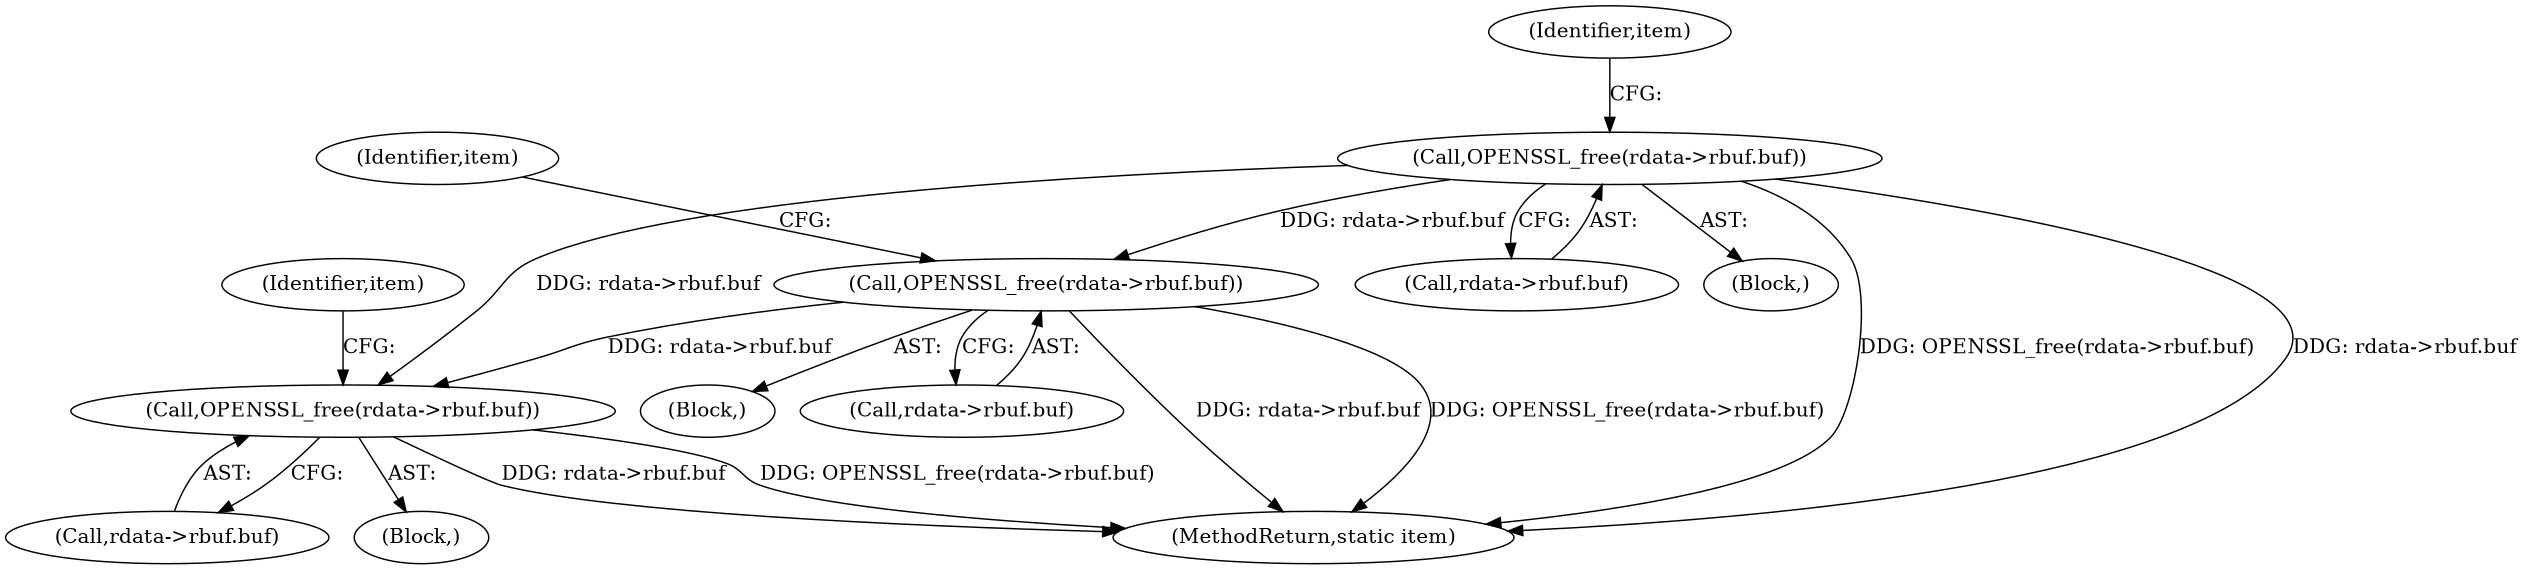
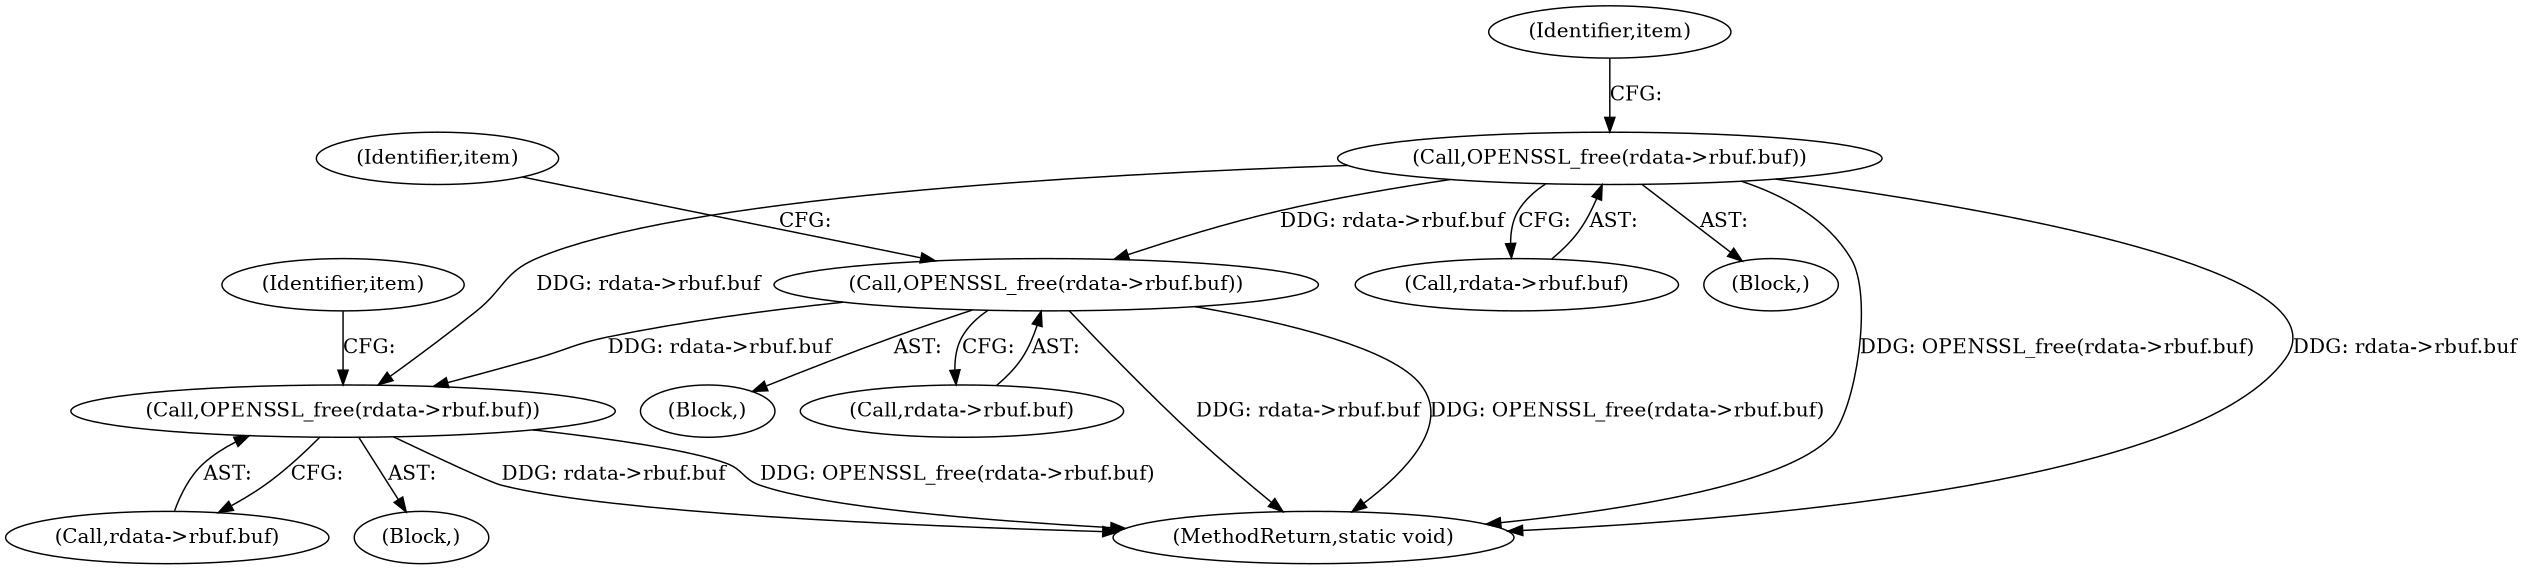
node "(MethodReturn,static item)": label "(MethodReturn,static item)" -> "(MethodReturn,static void)"
